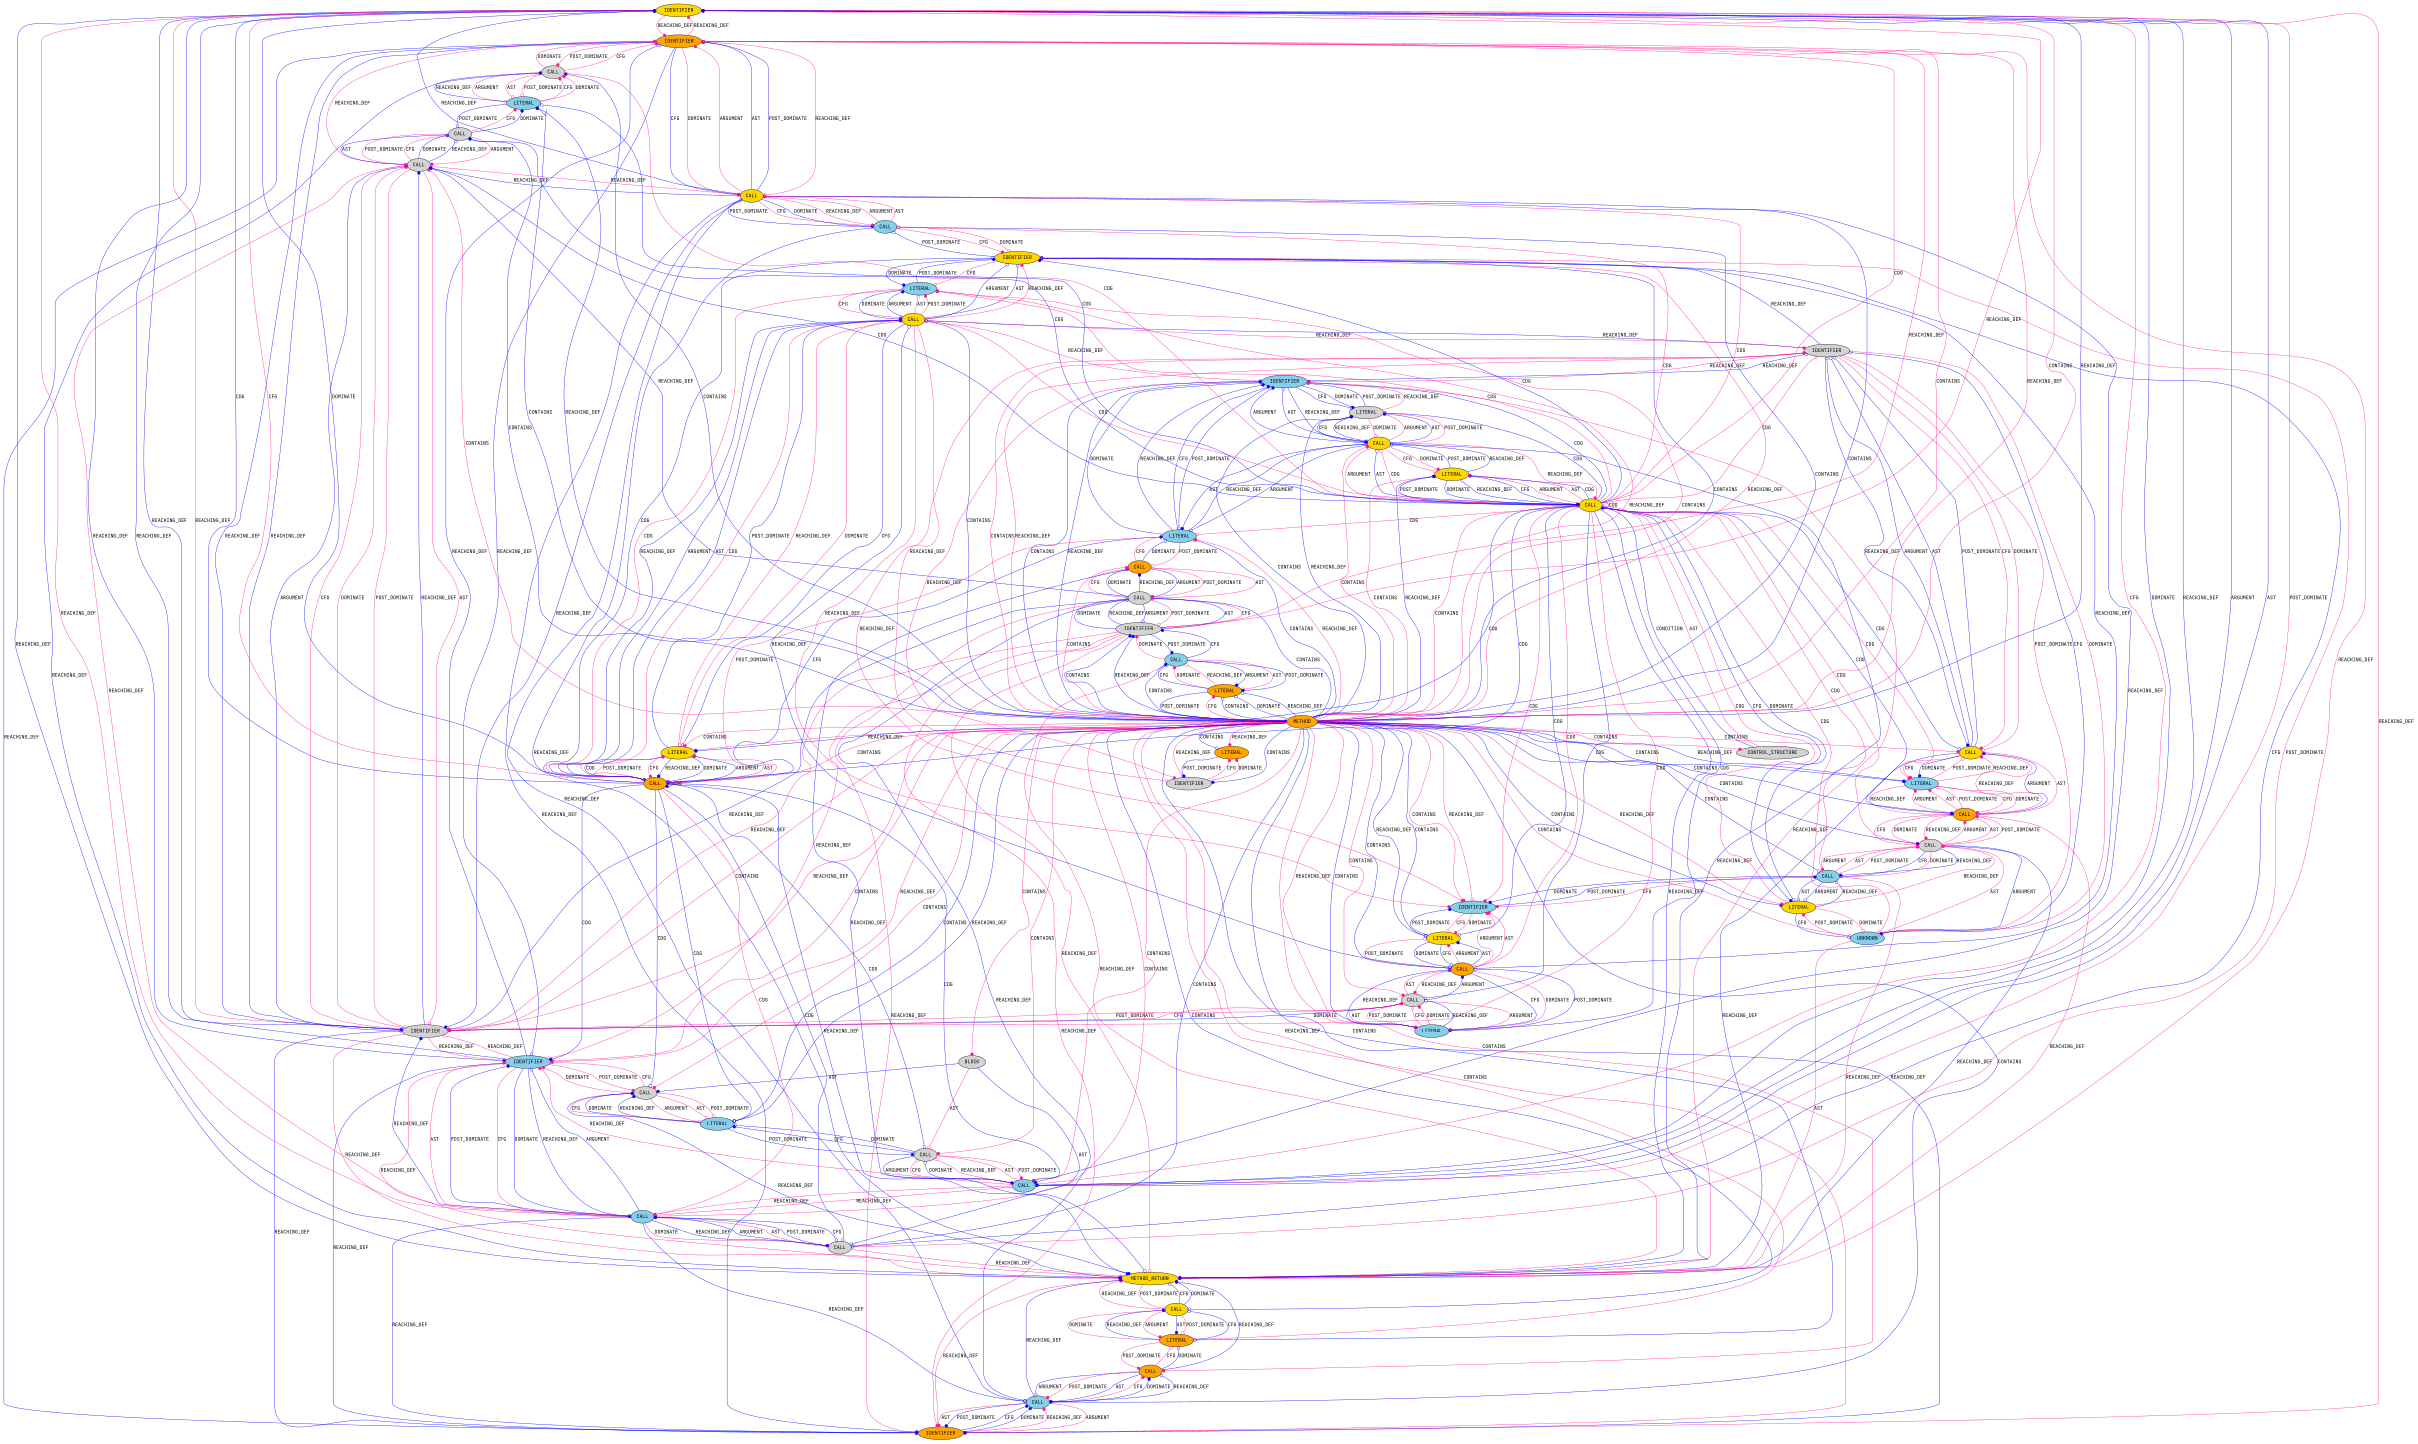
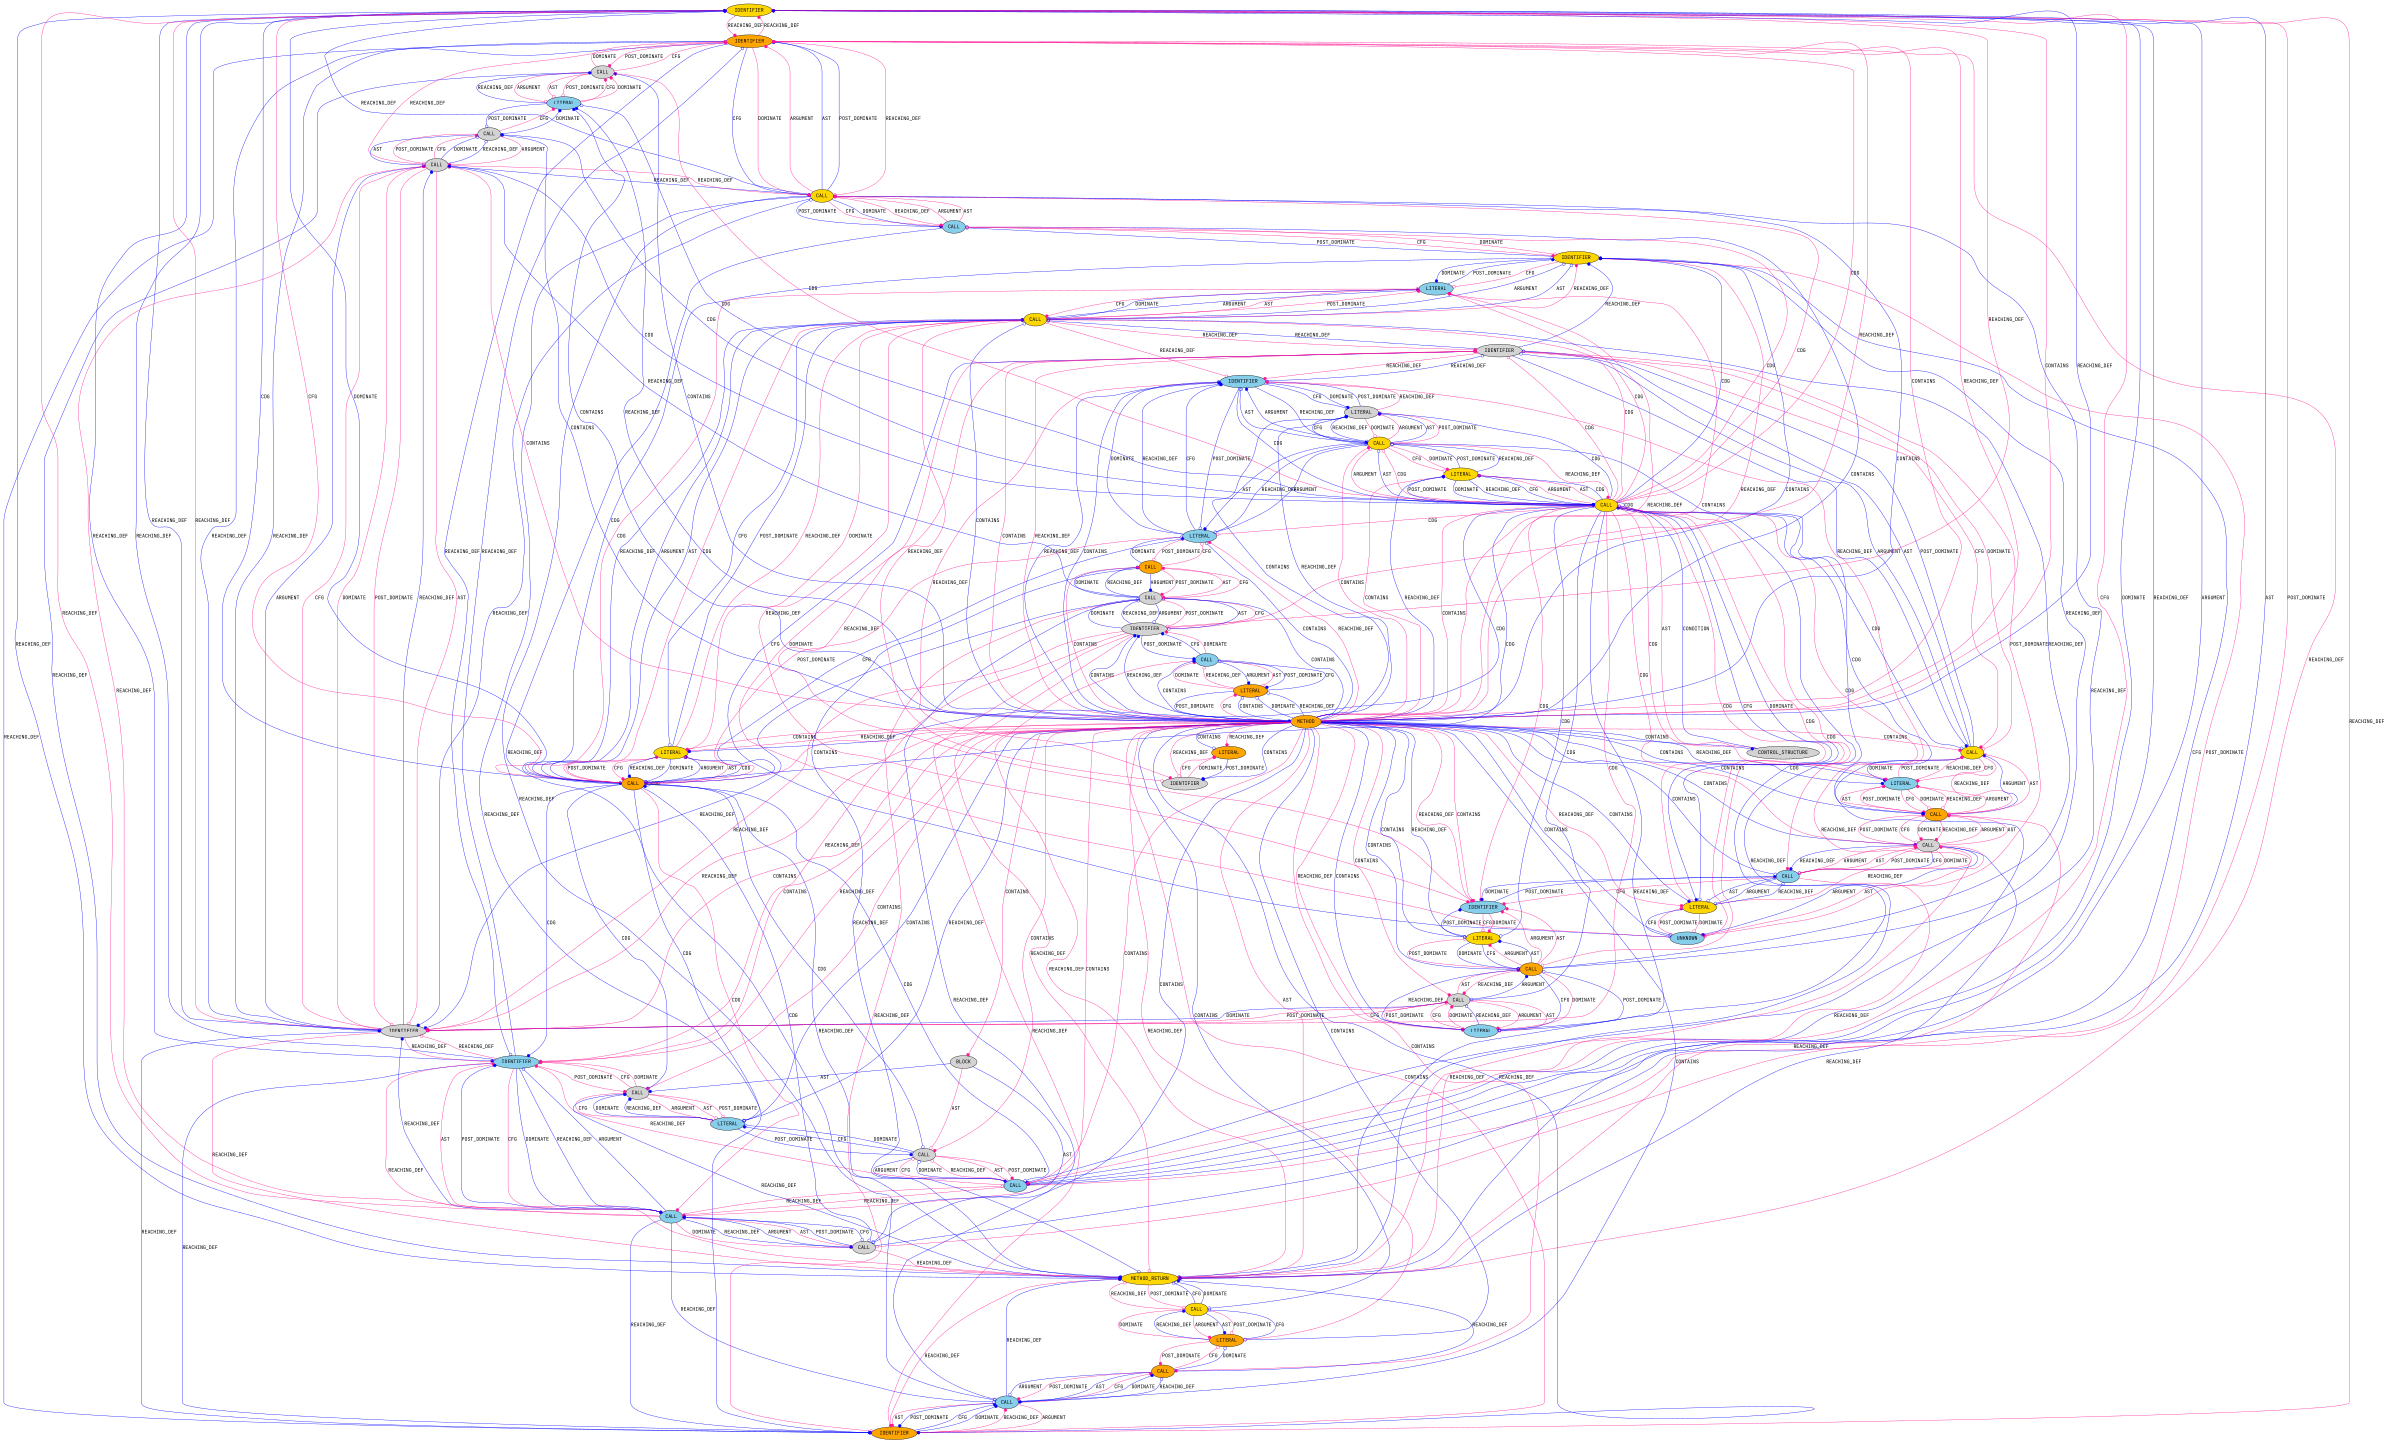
edge "METHOD" -> "CONTROL_STRUCTURE": color deeppink -> blue
edge "METHOD" -> "UNKNOWN": color deeppink -> blue
edge "UNKNOWN" -> "METHOD_RETURN": now "METHOD" -> "METHOD_RETURN"
